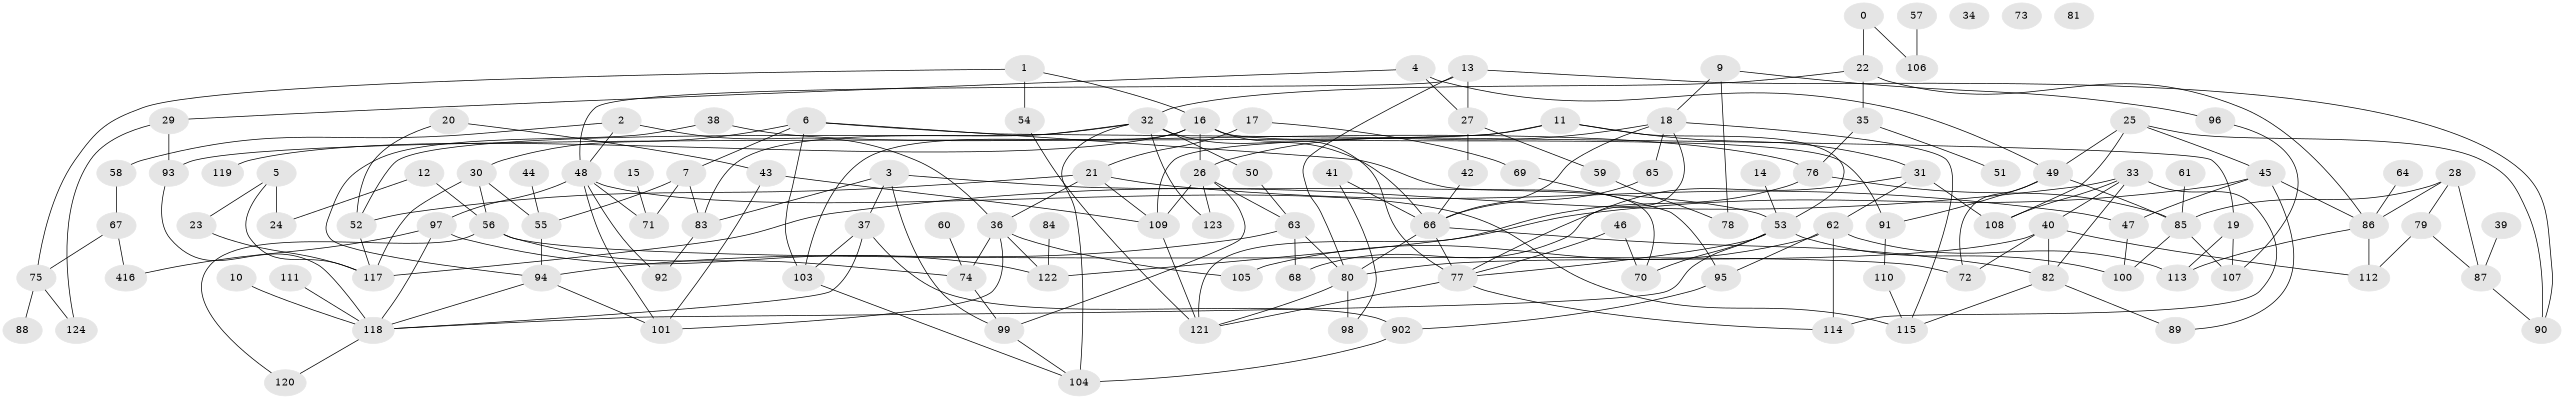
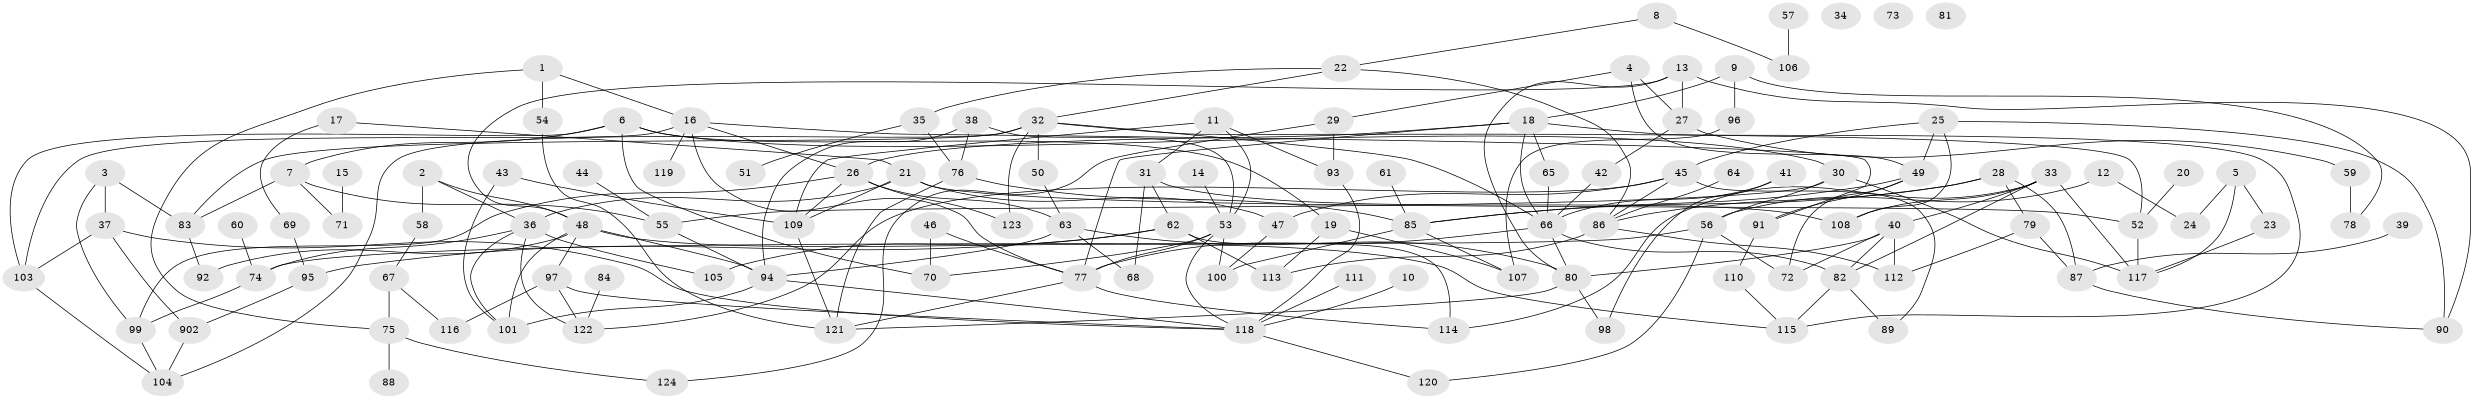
node "0": label "0" -> "8"
edge "20" -- "43": removed
edge "3" -- "53": now "38" -- "53"
edge "48" -- "71": now "48" -- "94"
node "416": label "416" -> "116"
